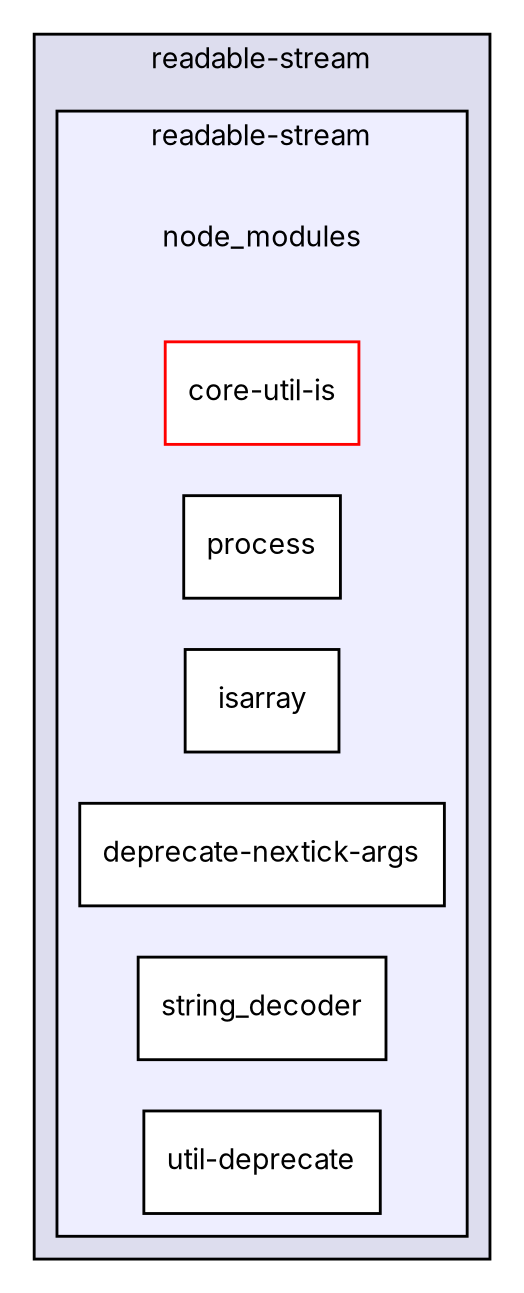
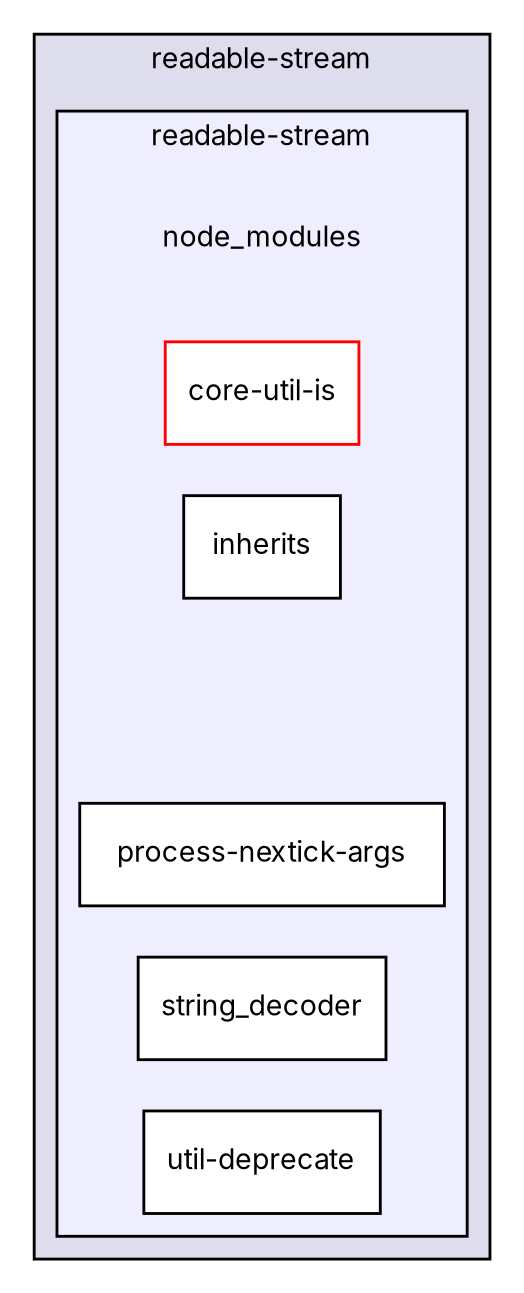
node "process": label "process" -> "inherits"
node "isarray": removed
node "deprecate-nextick-args": label "deprecate-nextick-args" -> "process-nextick-args"
